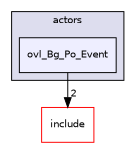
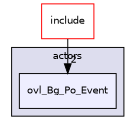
edge "ovl_Bg_Po_Event" -> "include": reversed
